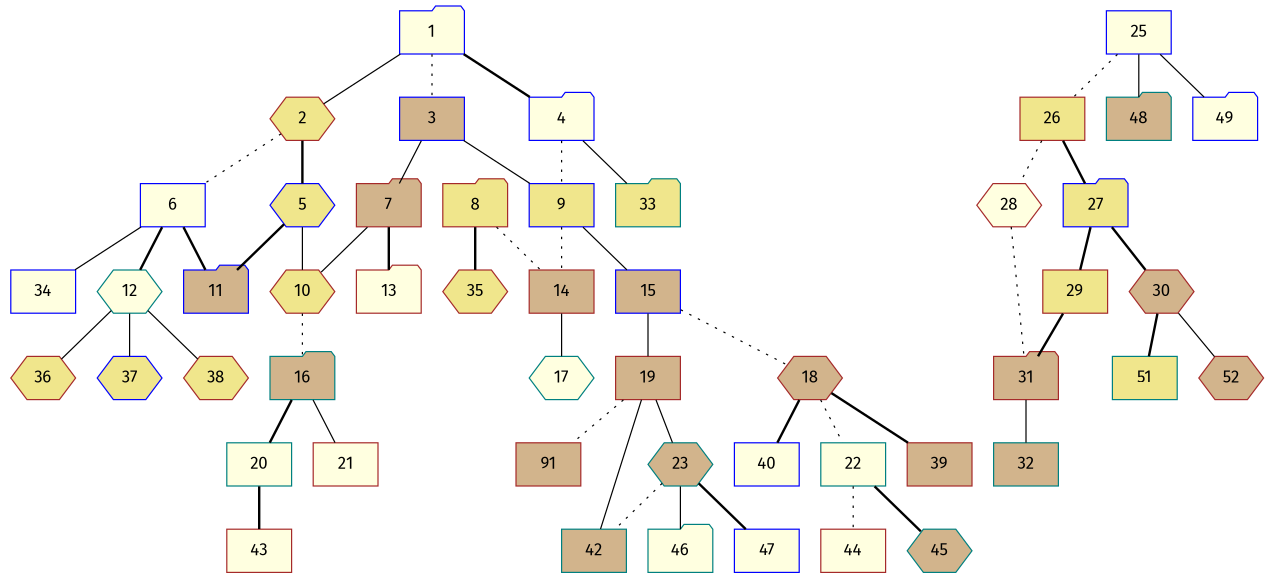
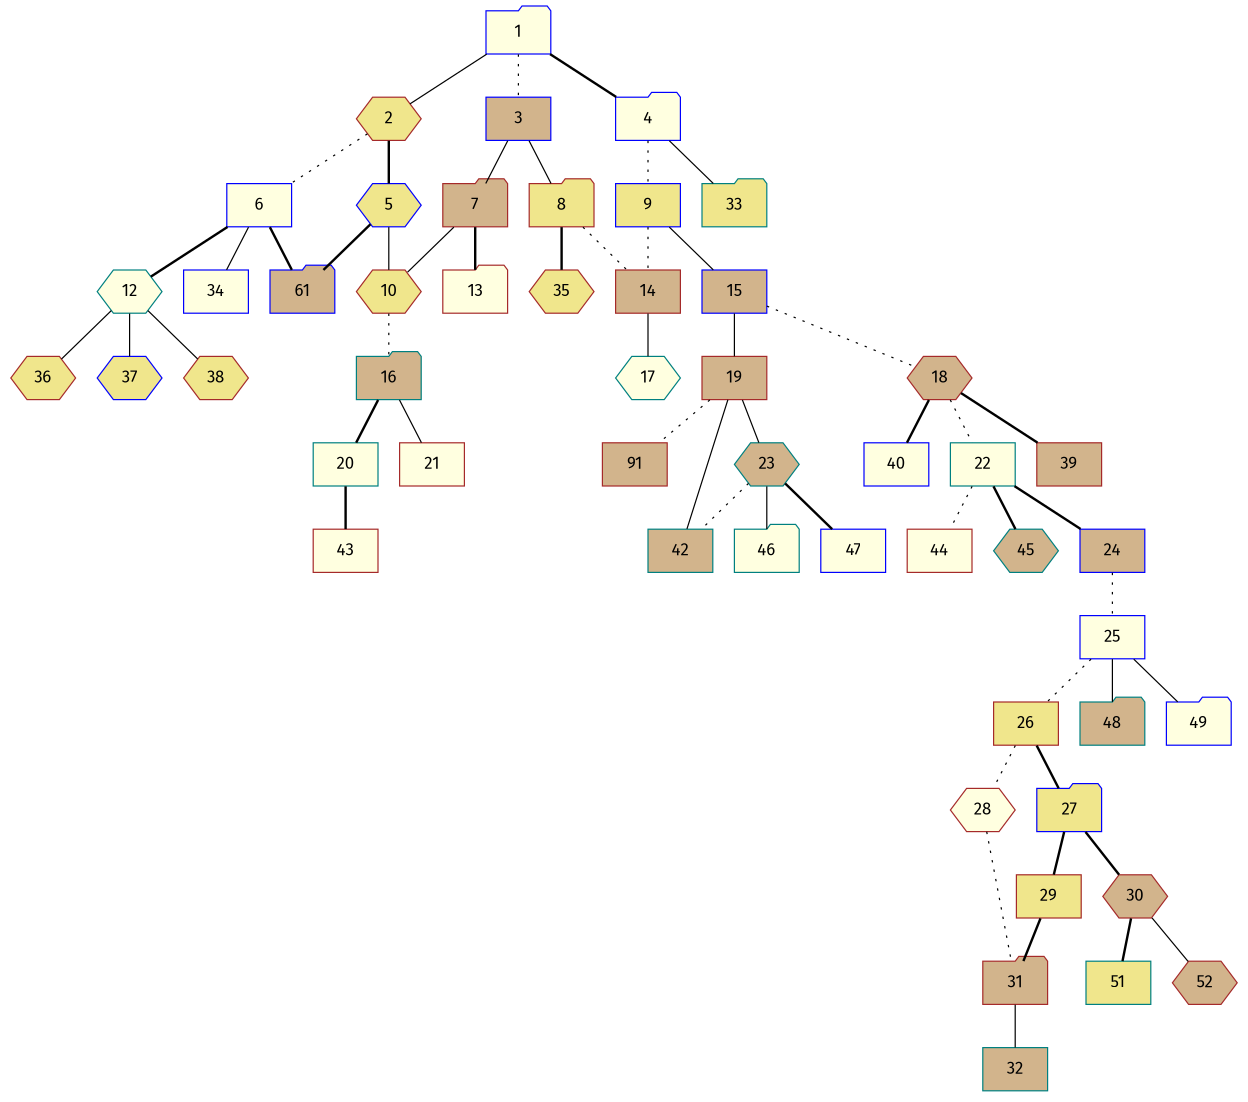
edge "3" -- "9": now "3" -- "8"
node "11": label "11" -> "61"
node "24": added
